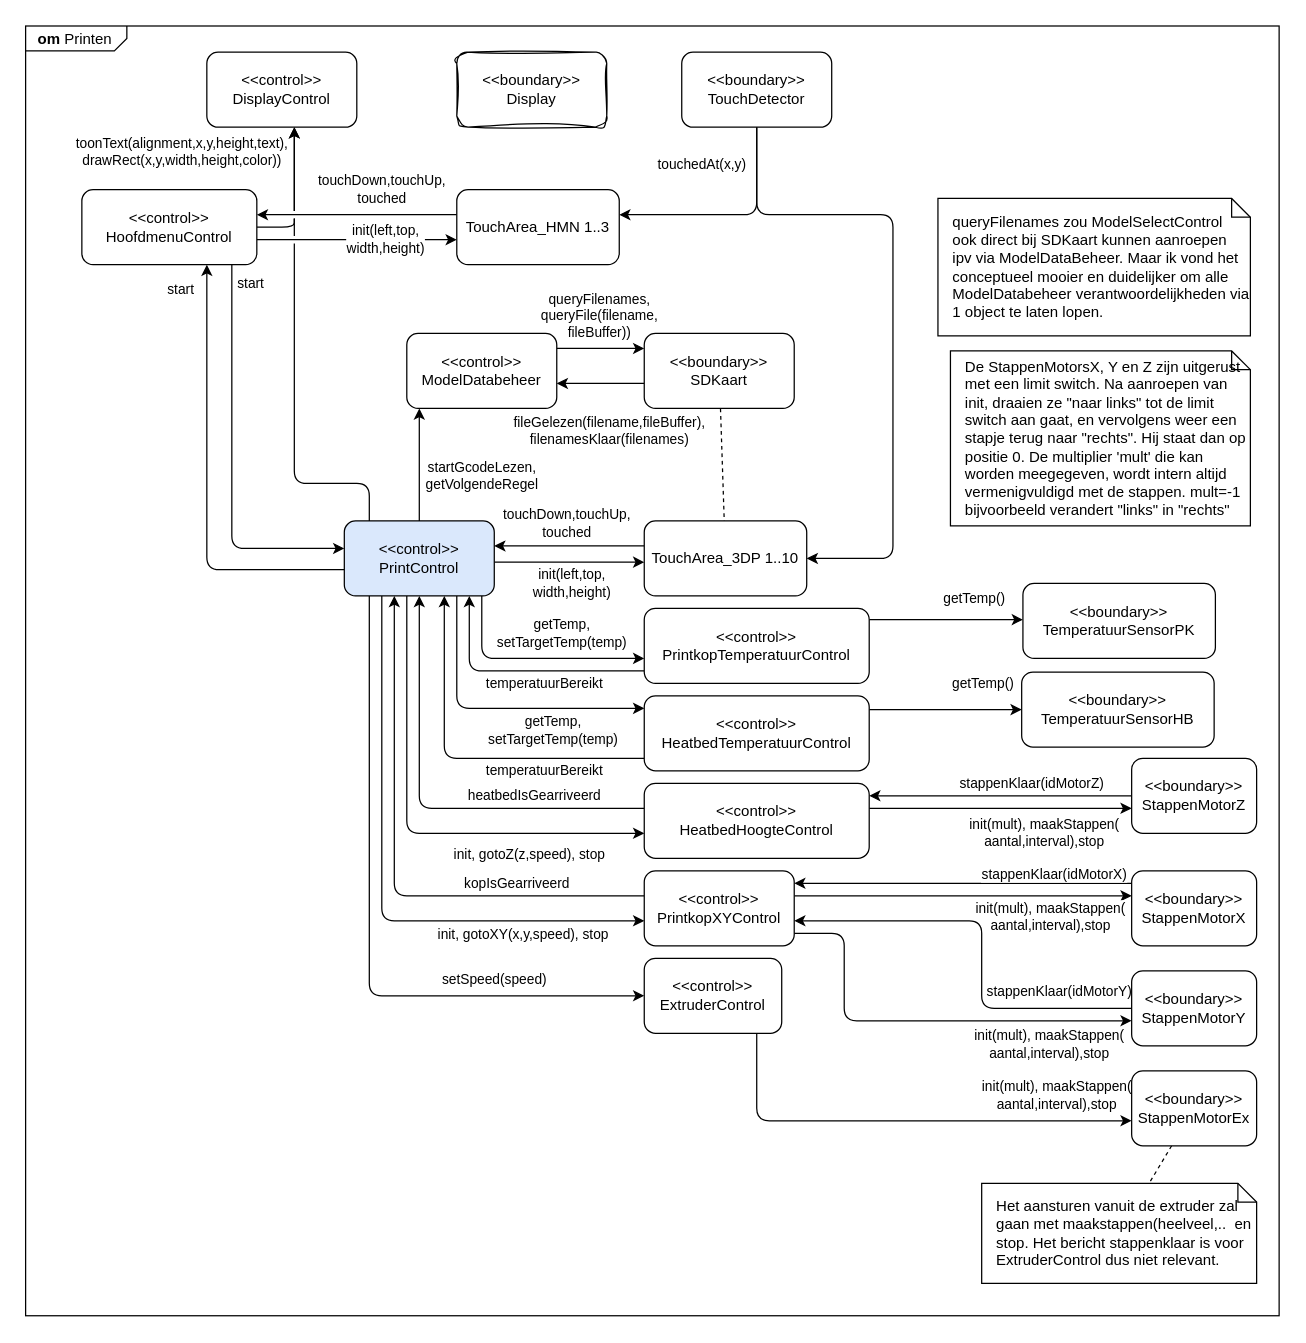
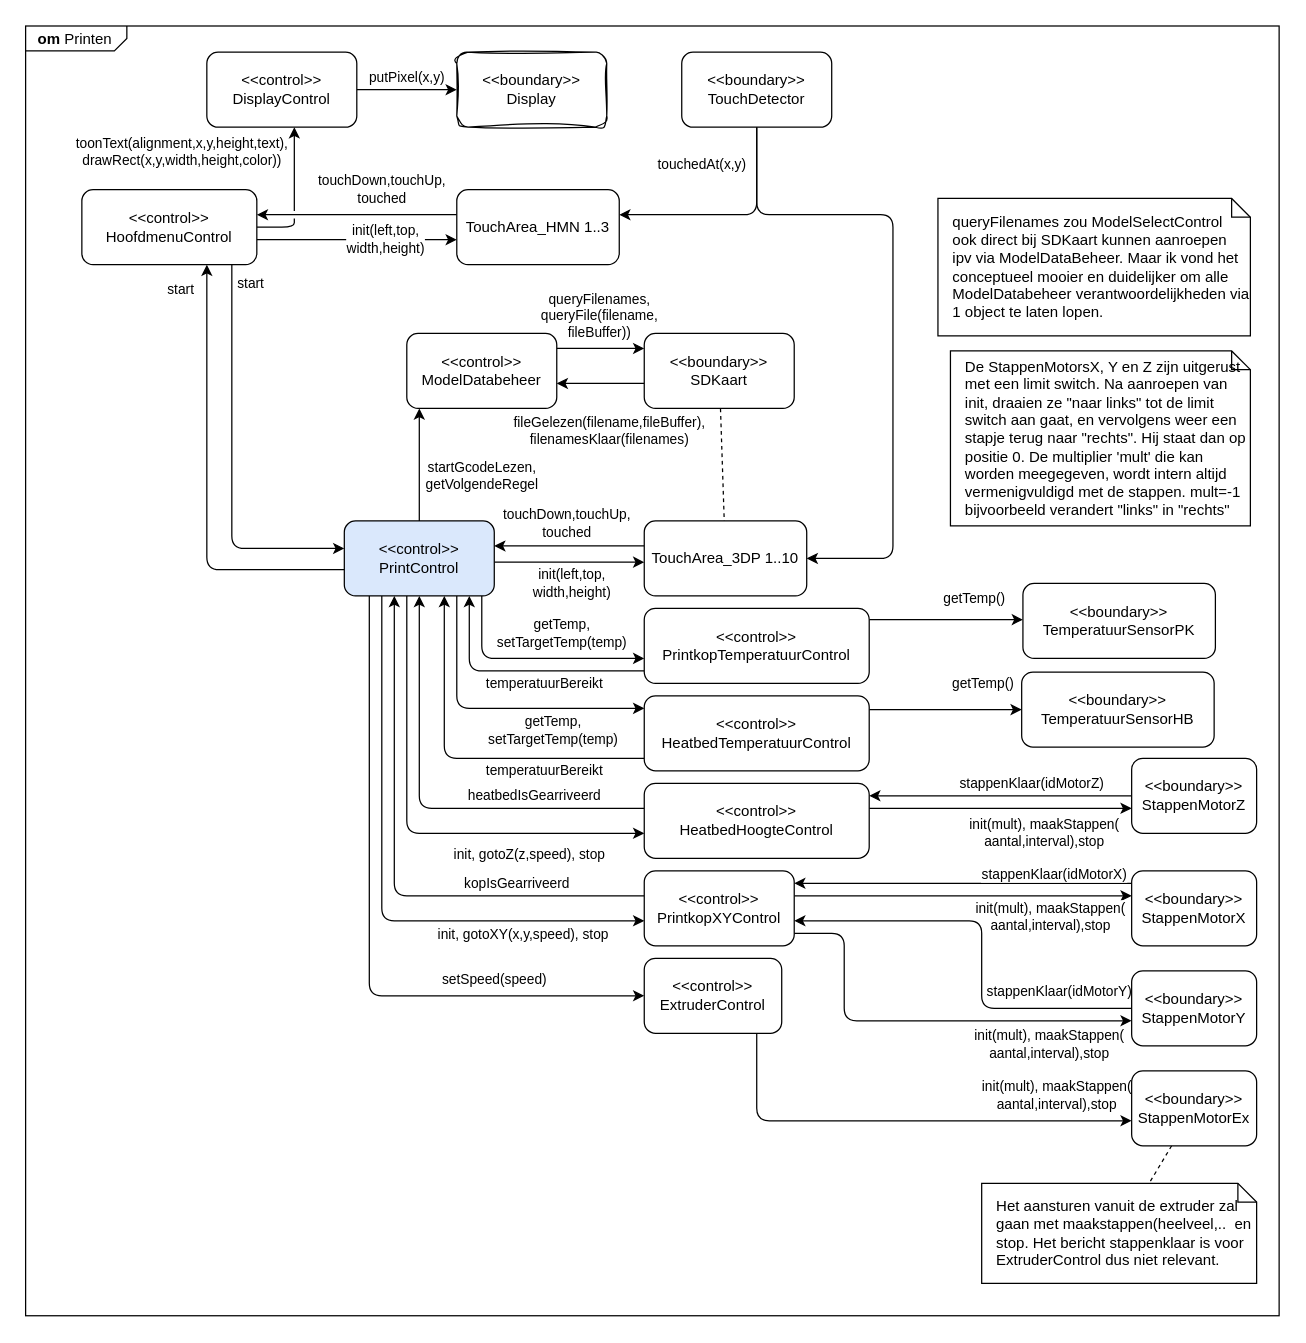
edge "<<control>> DisplayControl" -> "<<boundary>> Display": added, label "putPixel(x,y)"
edge "<<control>> PrintControl" -> "<<control>> DisplayControl": removed
